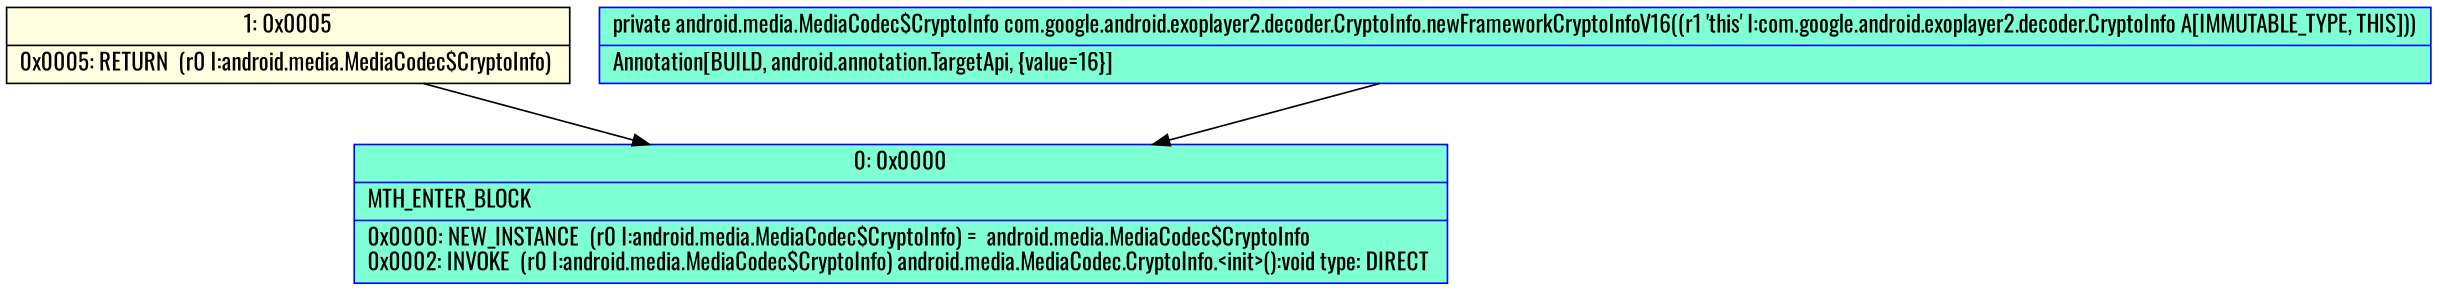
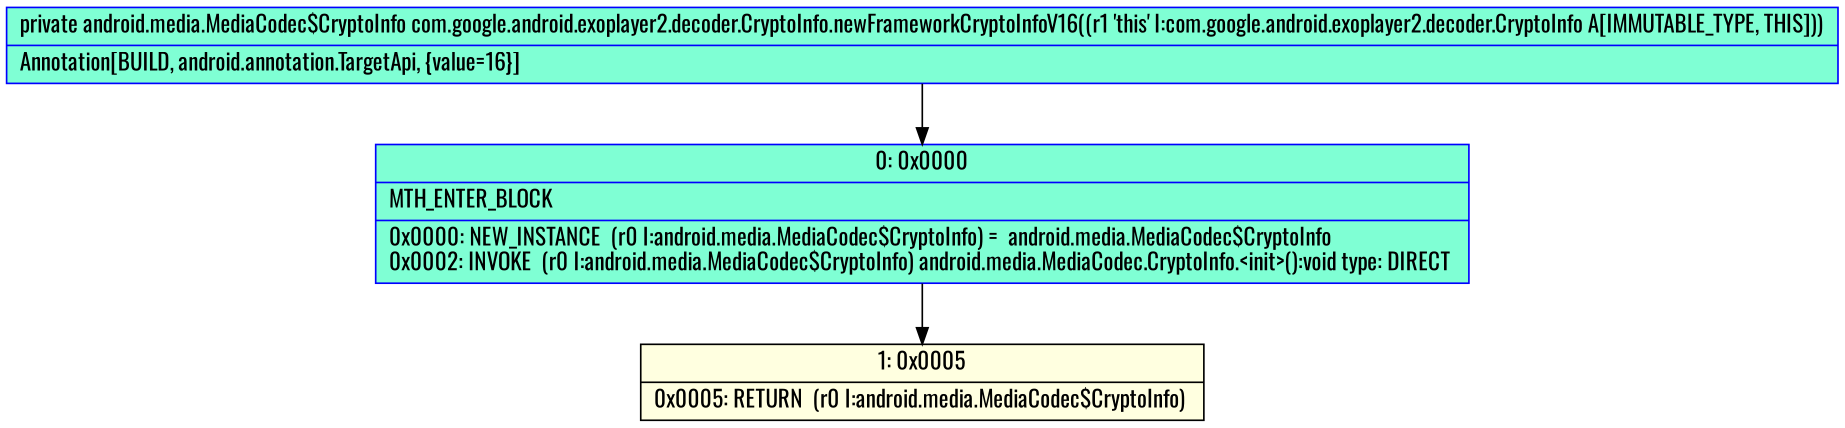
edge "1: 0x0005" -> "0: 0x0000": reversed
